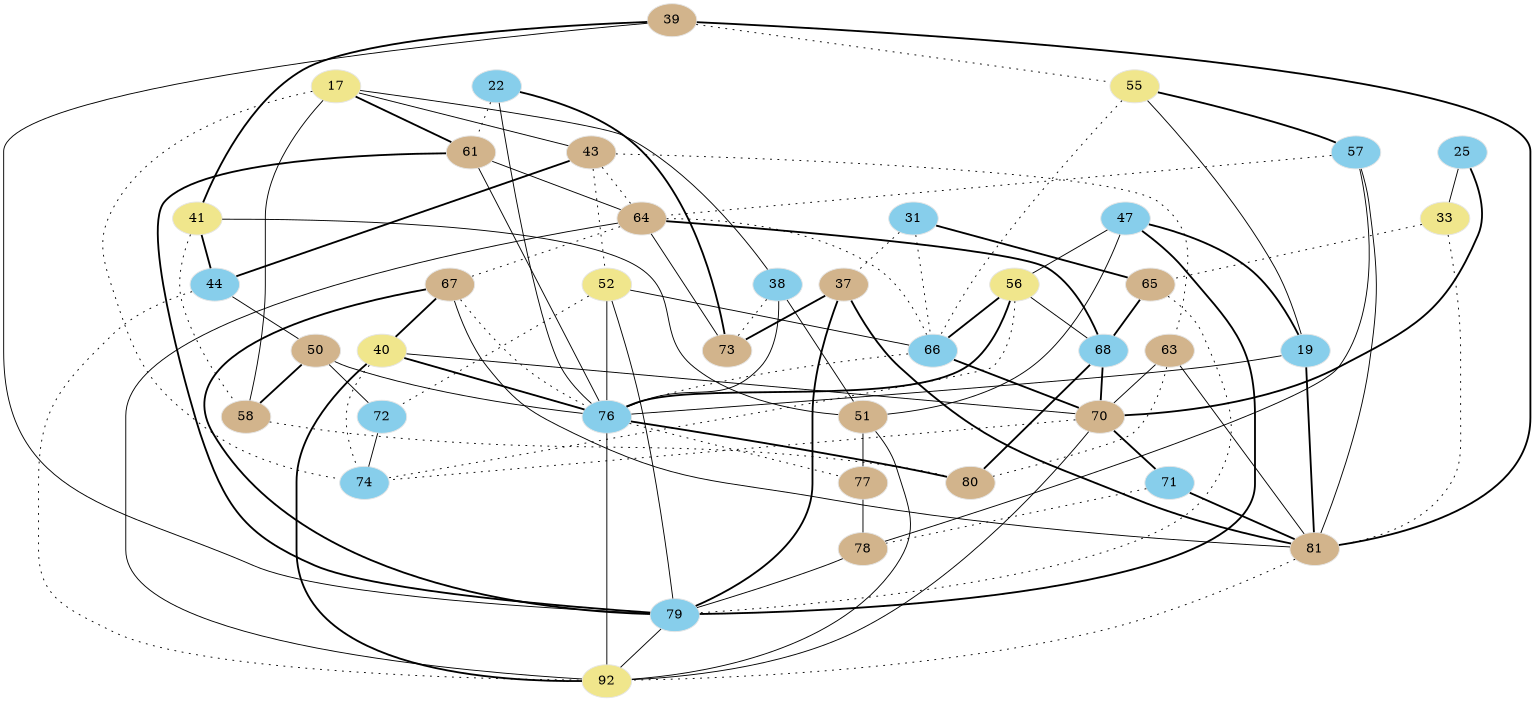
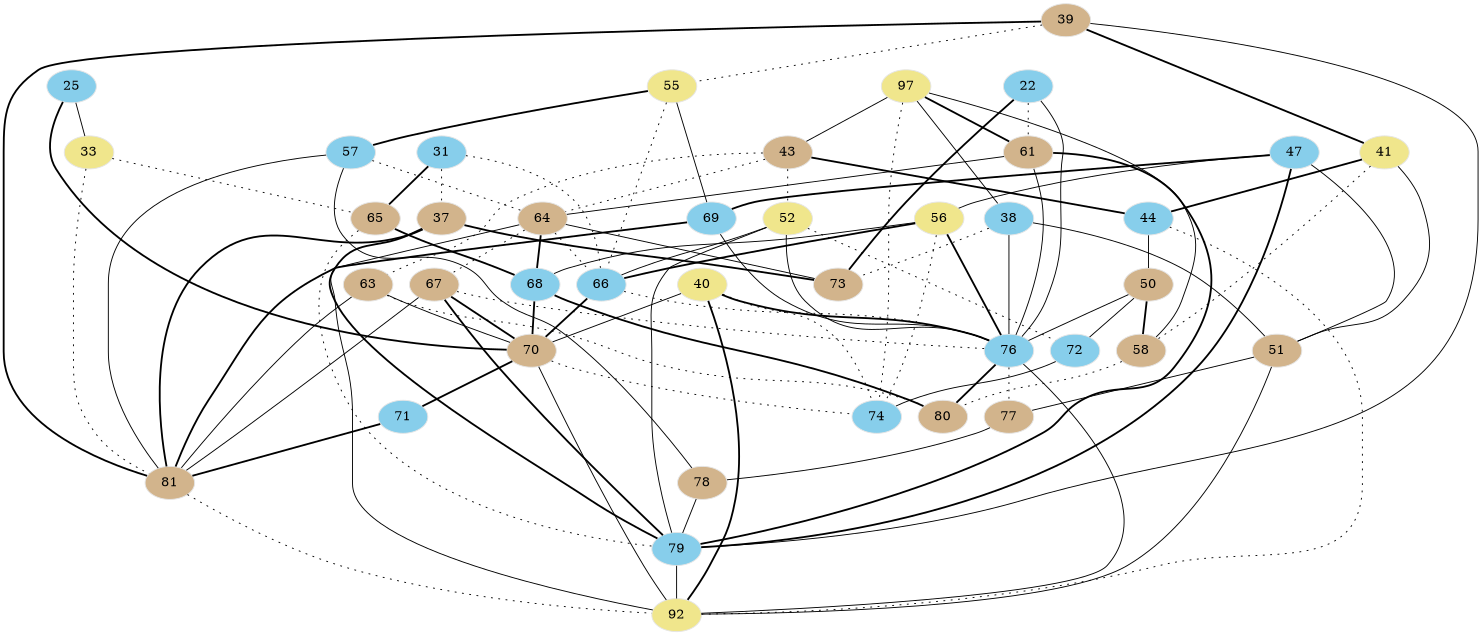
node "17": label "17" -> "97"
edge "67" -- "40": now "67" -- "70"
node "19": label "19" -> "69"
edge "71" -- "78": removed
